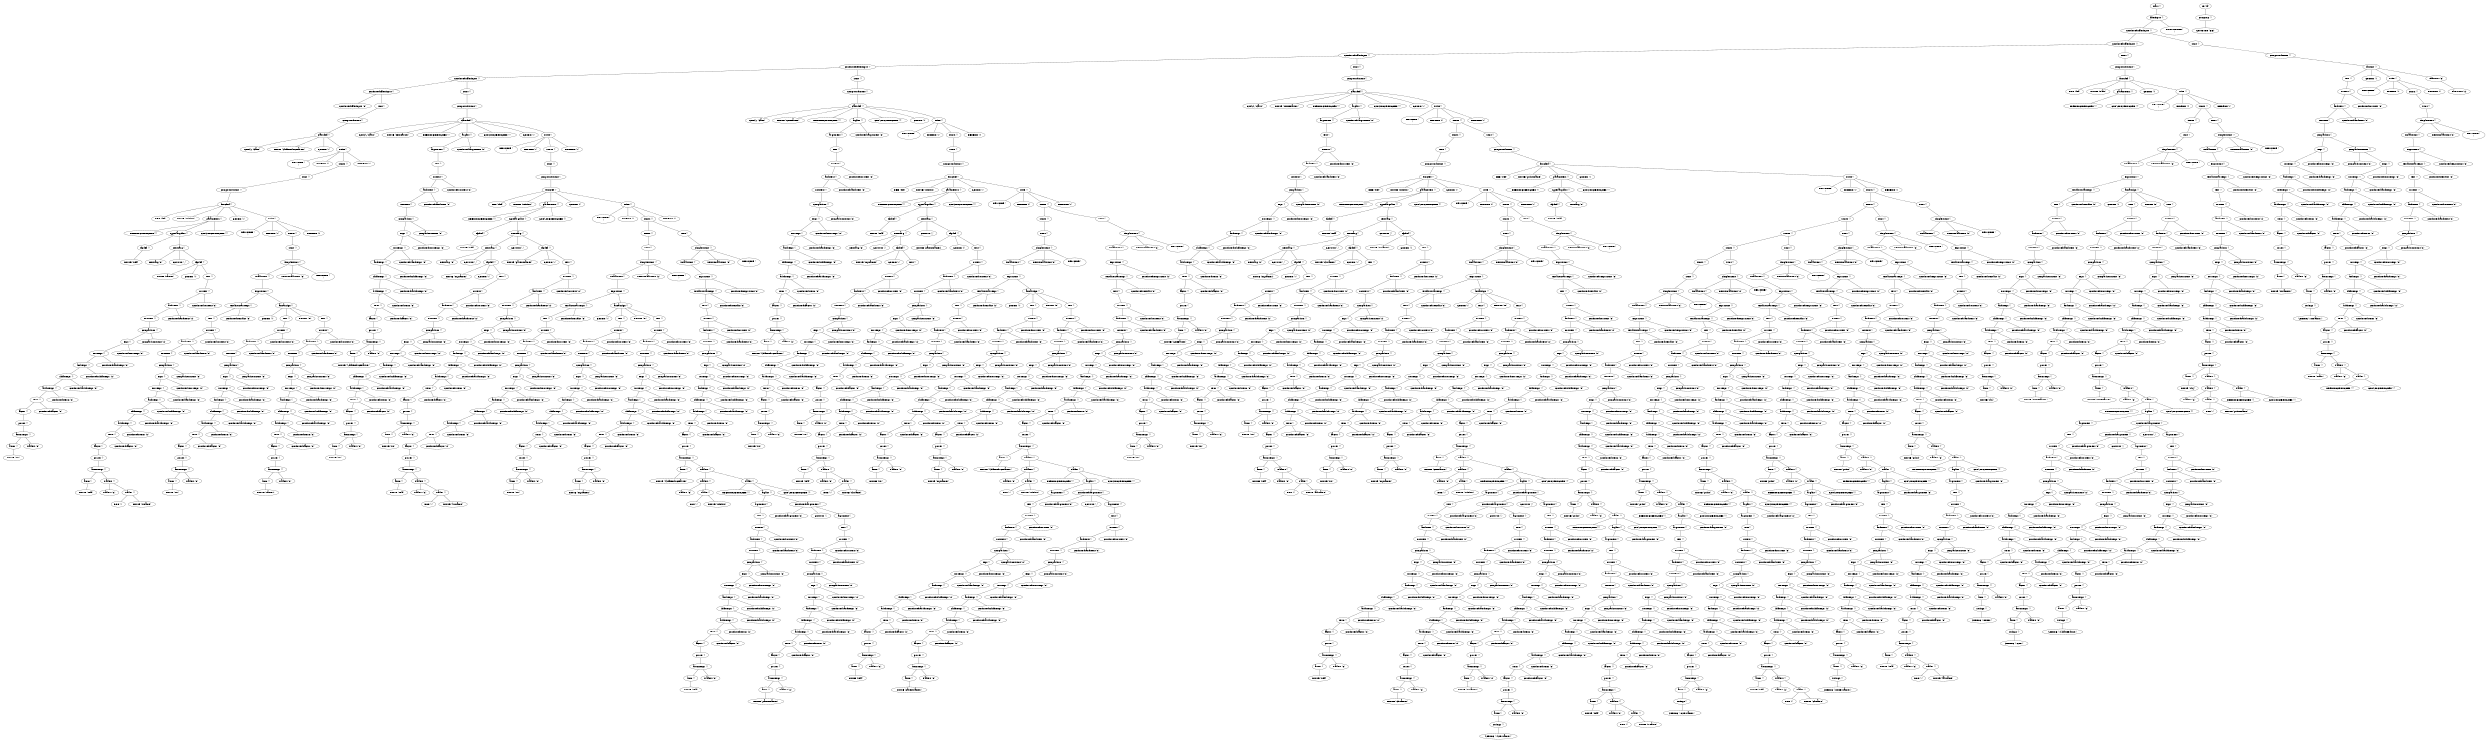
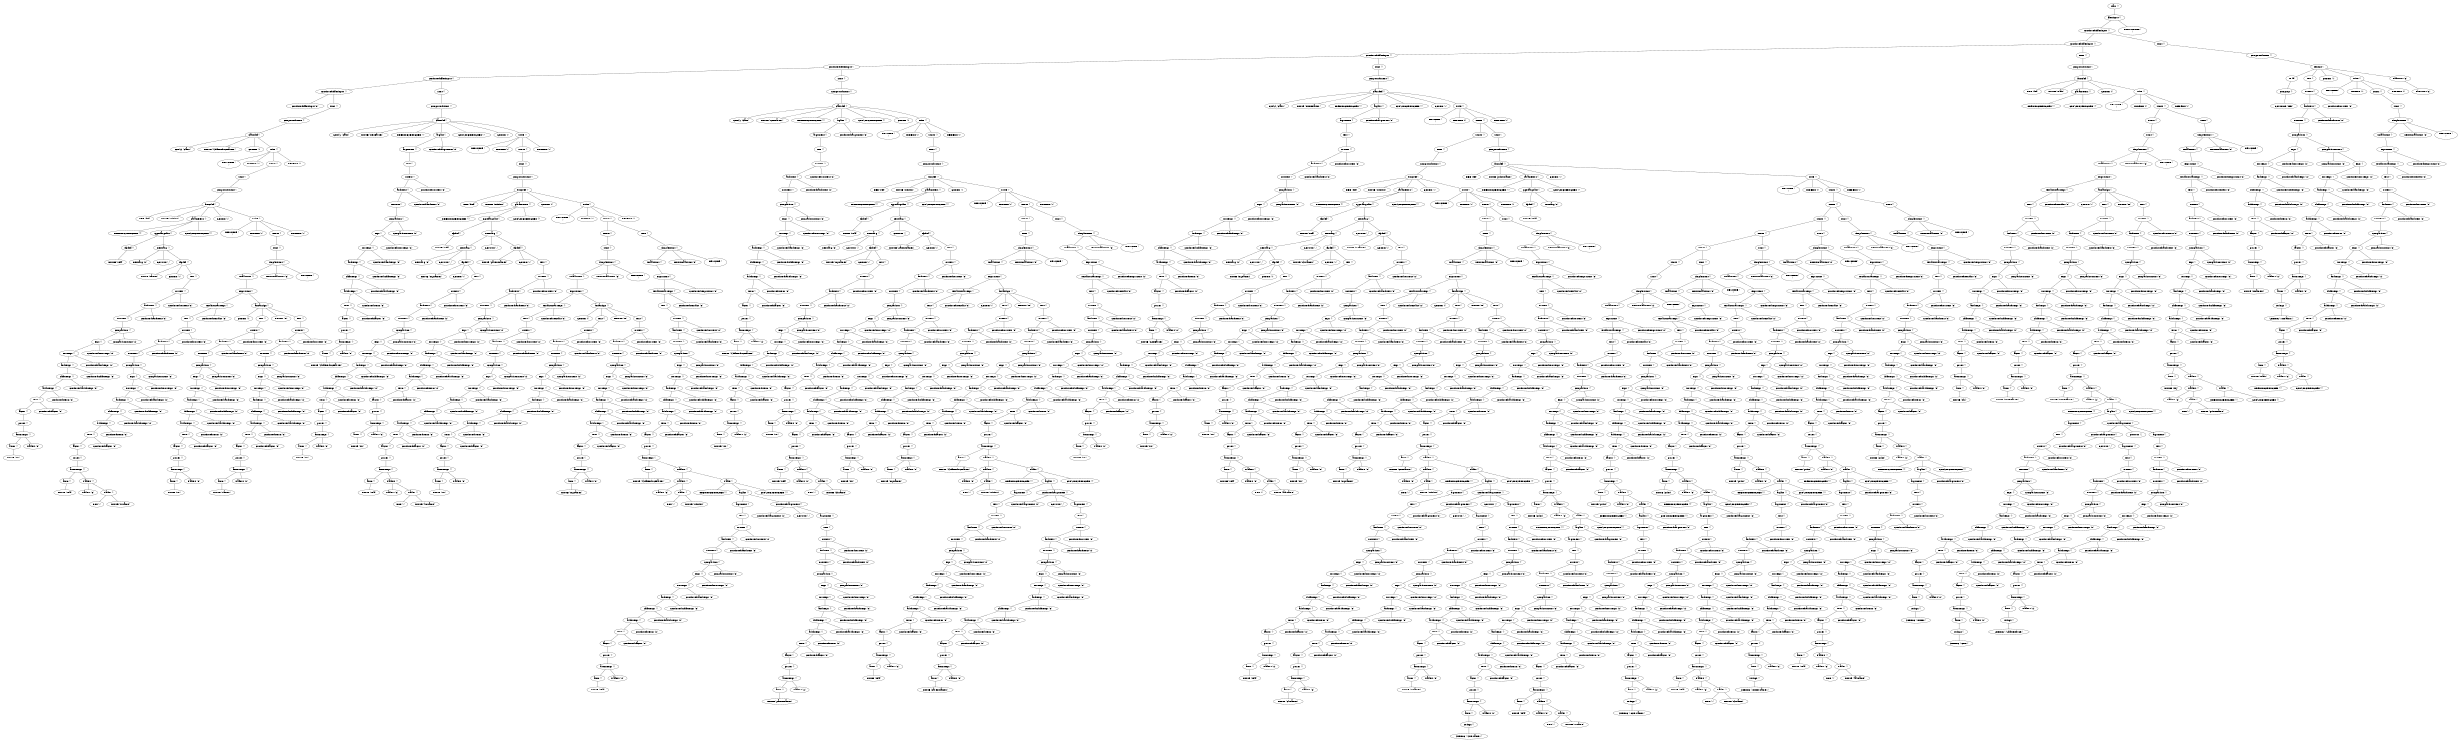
edge "if_stmt ()" -- "IF (if)": added
